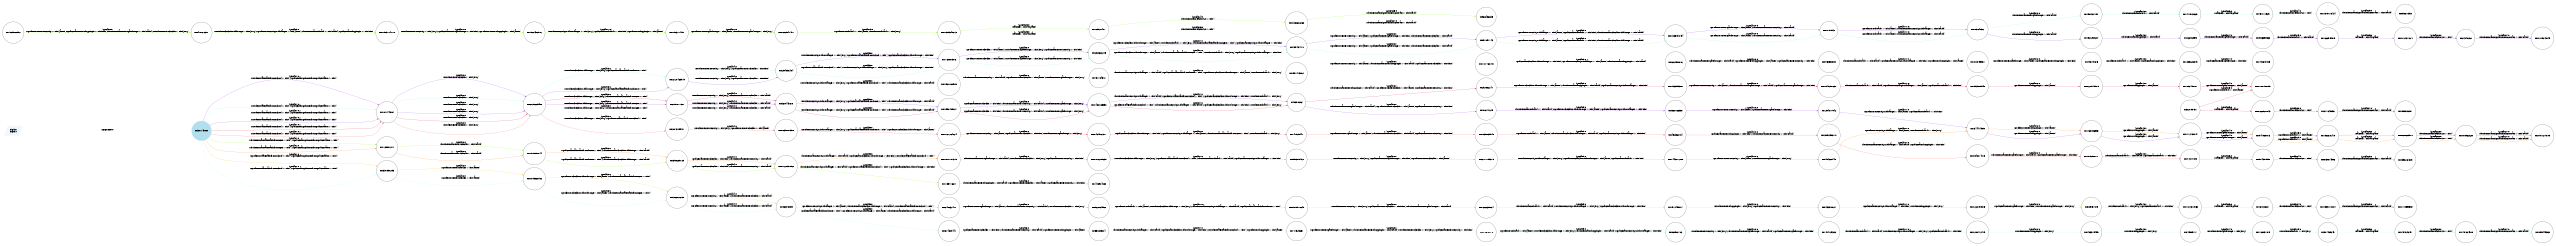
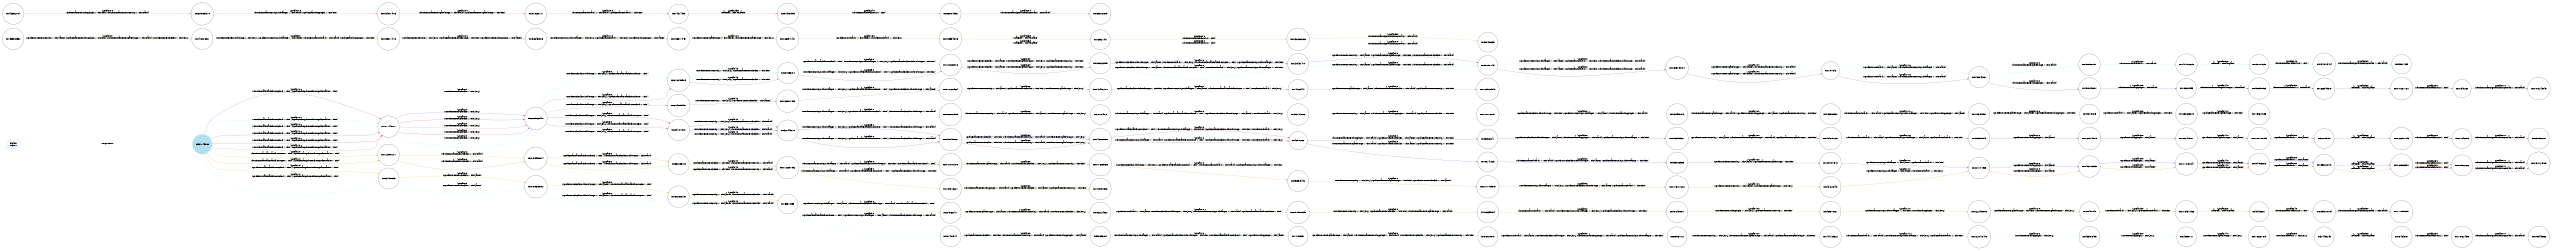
edge "N_382799151" -> "N__1780198199": reversed
edge "N__1695039540" -> "N__456562784": removed, label "SysClk:9.0 r_professor_onboard1 -> List(james),r_businessman_checkin_withlounge -> List(David),r_policeman_security_withoutdanger -> List(Tim)"
